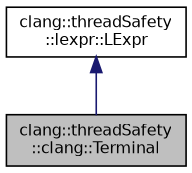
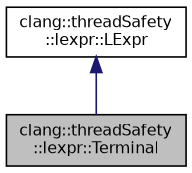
node "clang::threadSafety ::clang::Terminal": label "clang::threadSafety ::clang::Terminal" -> "clang::threadSafety ::lexpr::Terminal"
